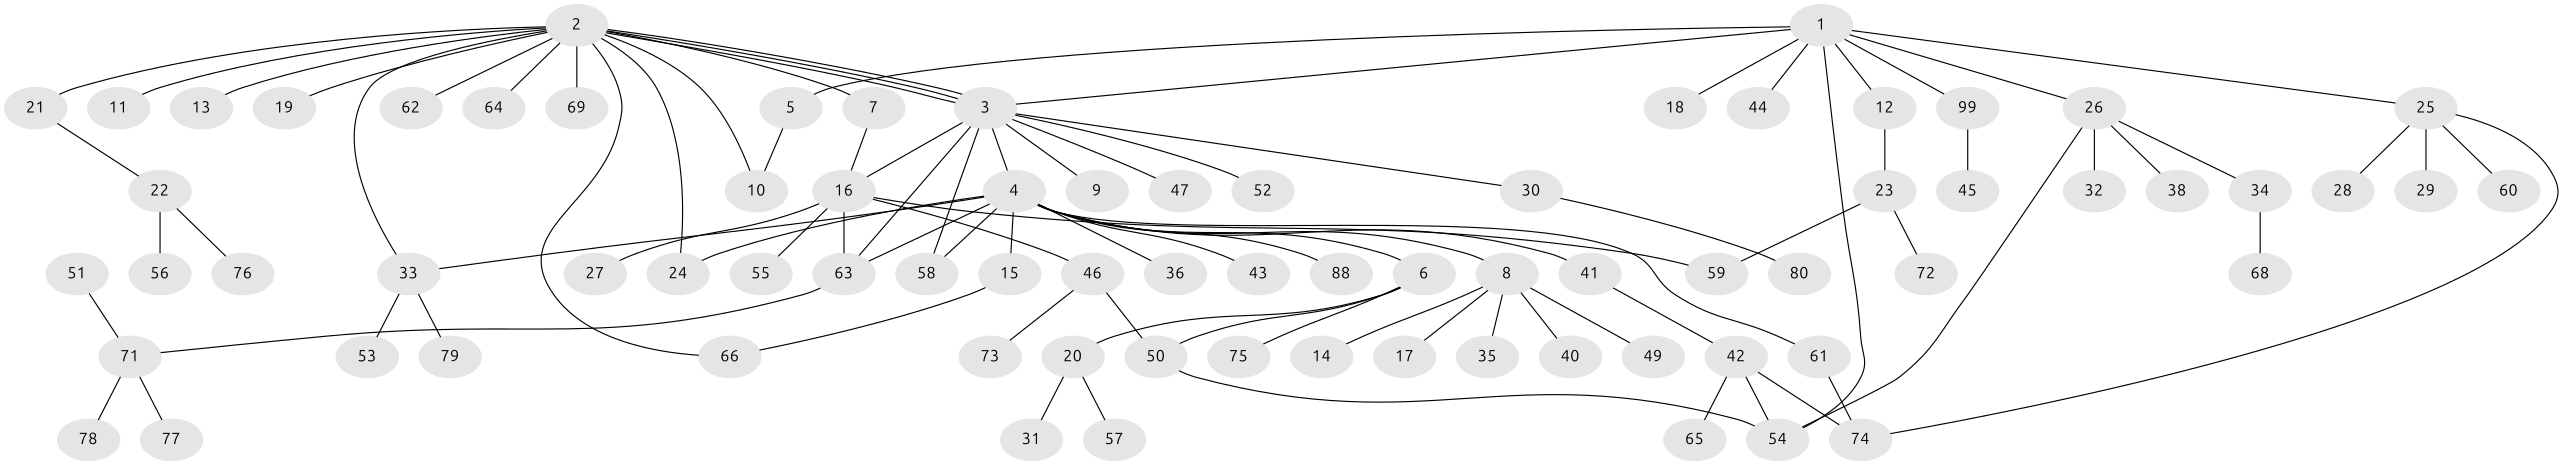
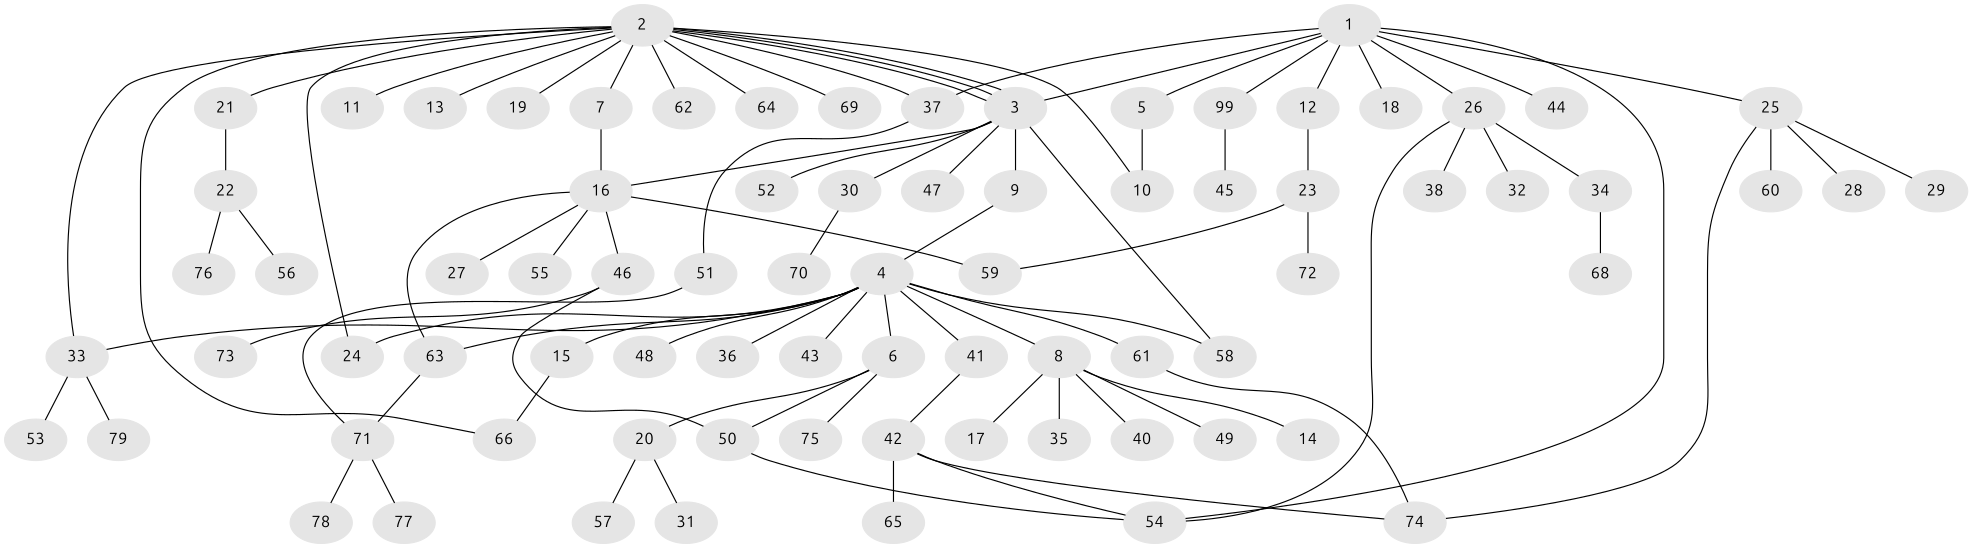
node "37": added
edge "3" -- "4": now "9" -- "4"
edge "3" -- "63": removed
node "88": label "88" -> "48"
node "80": label "80" -> "70"
